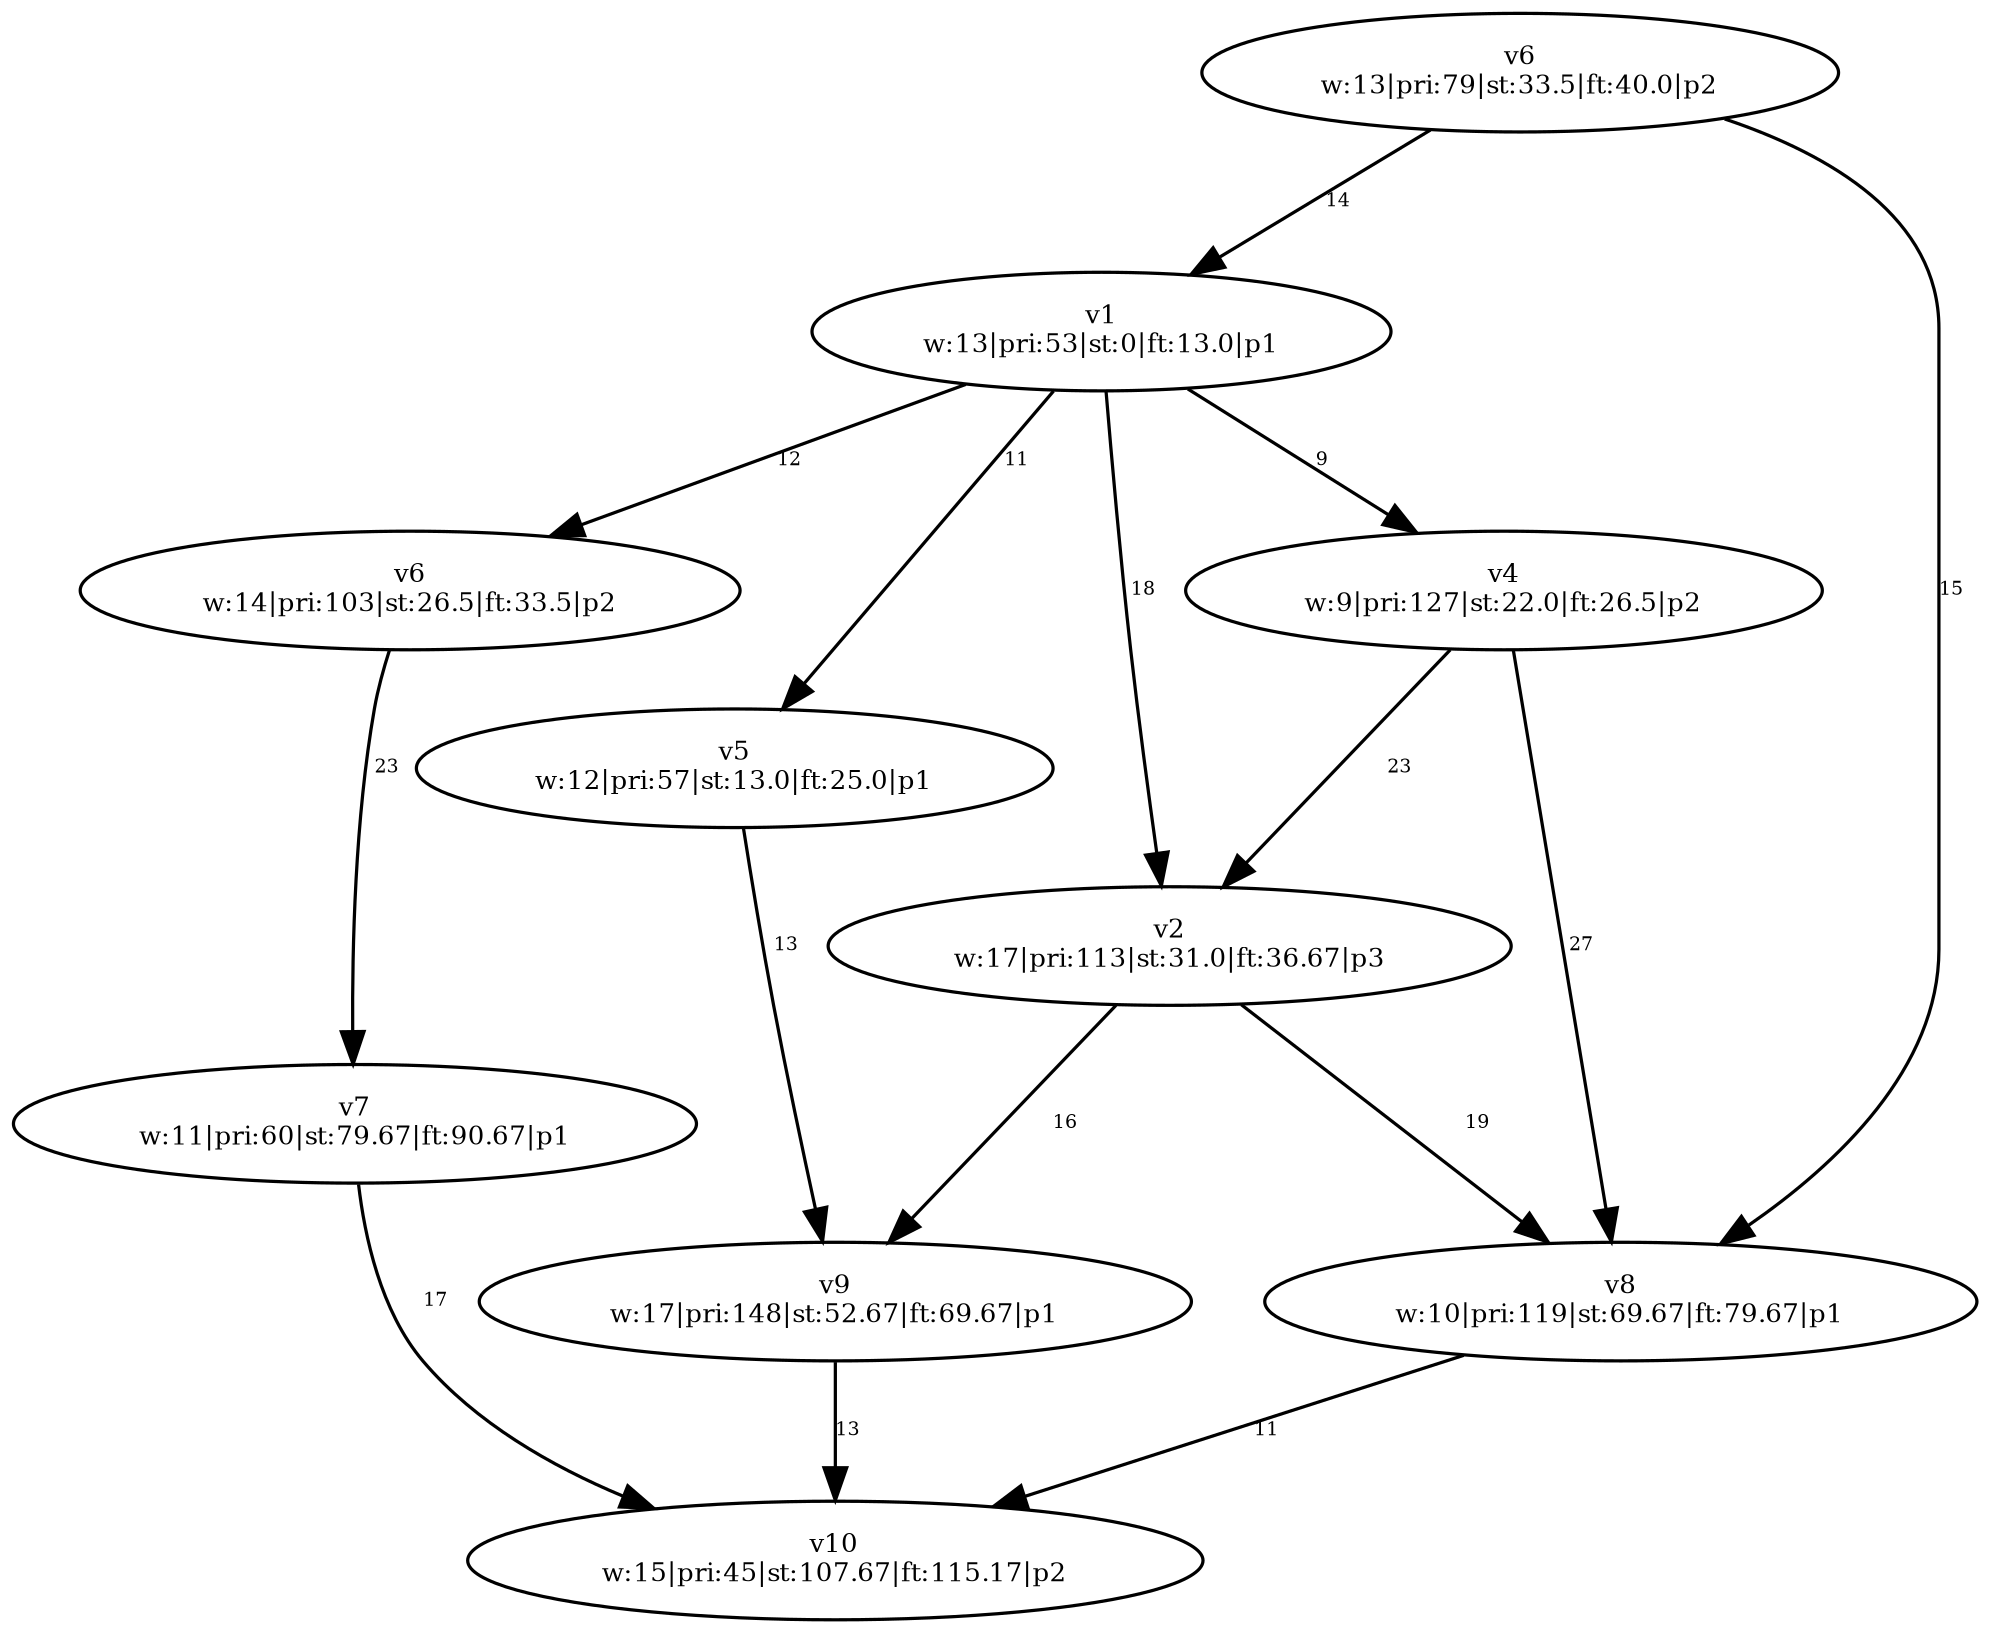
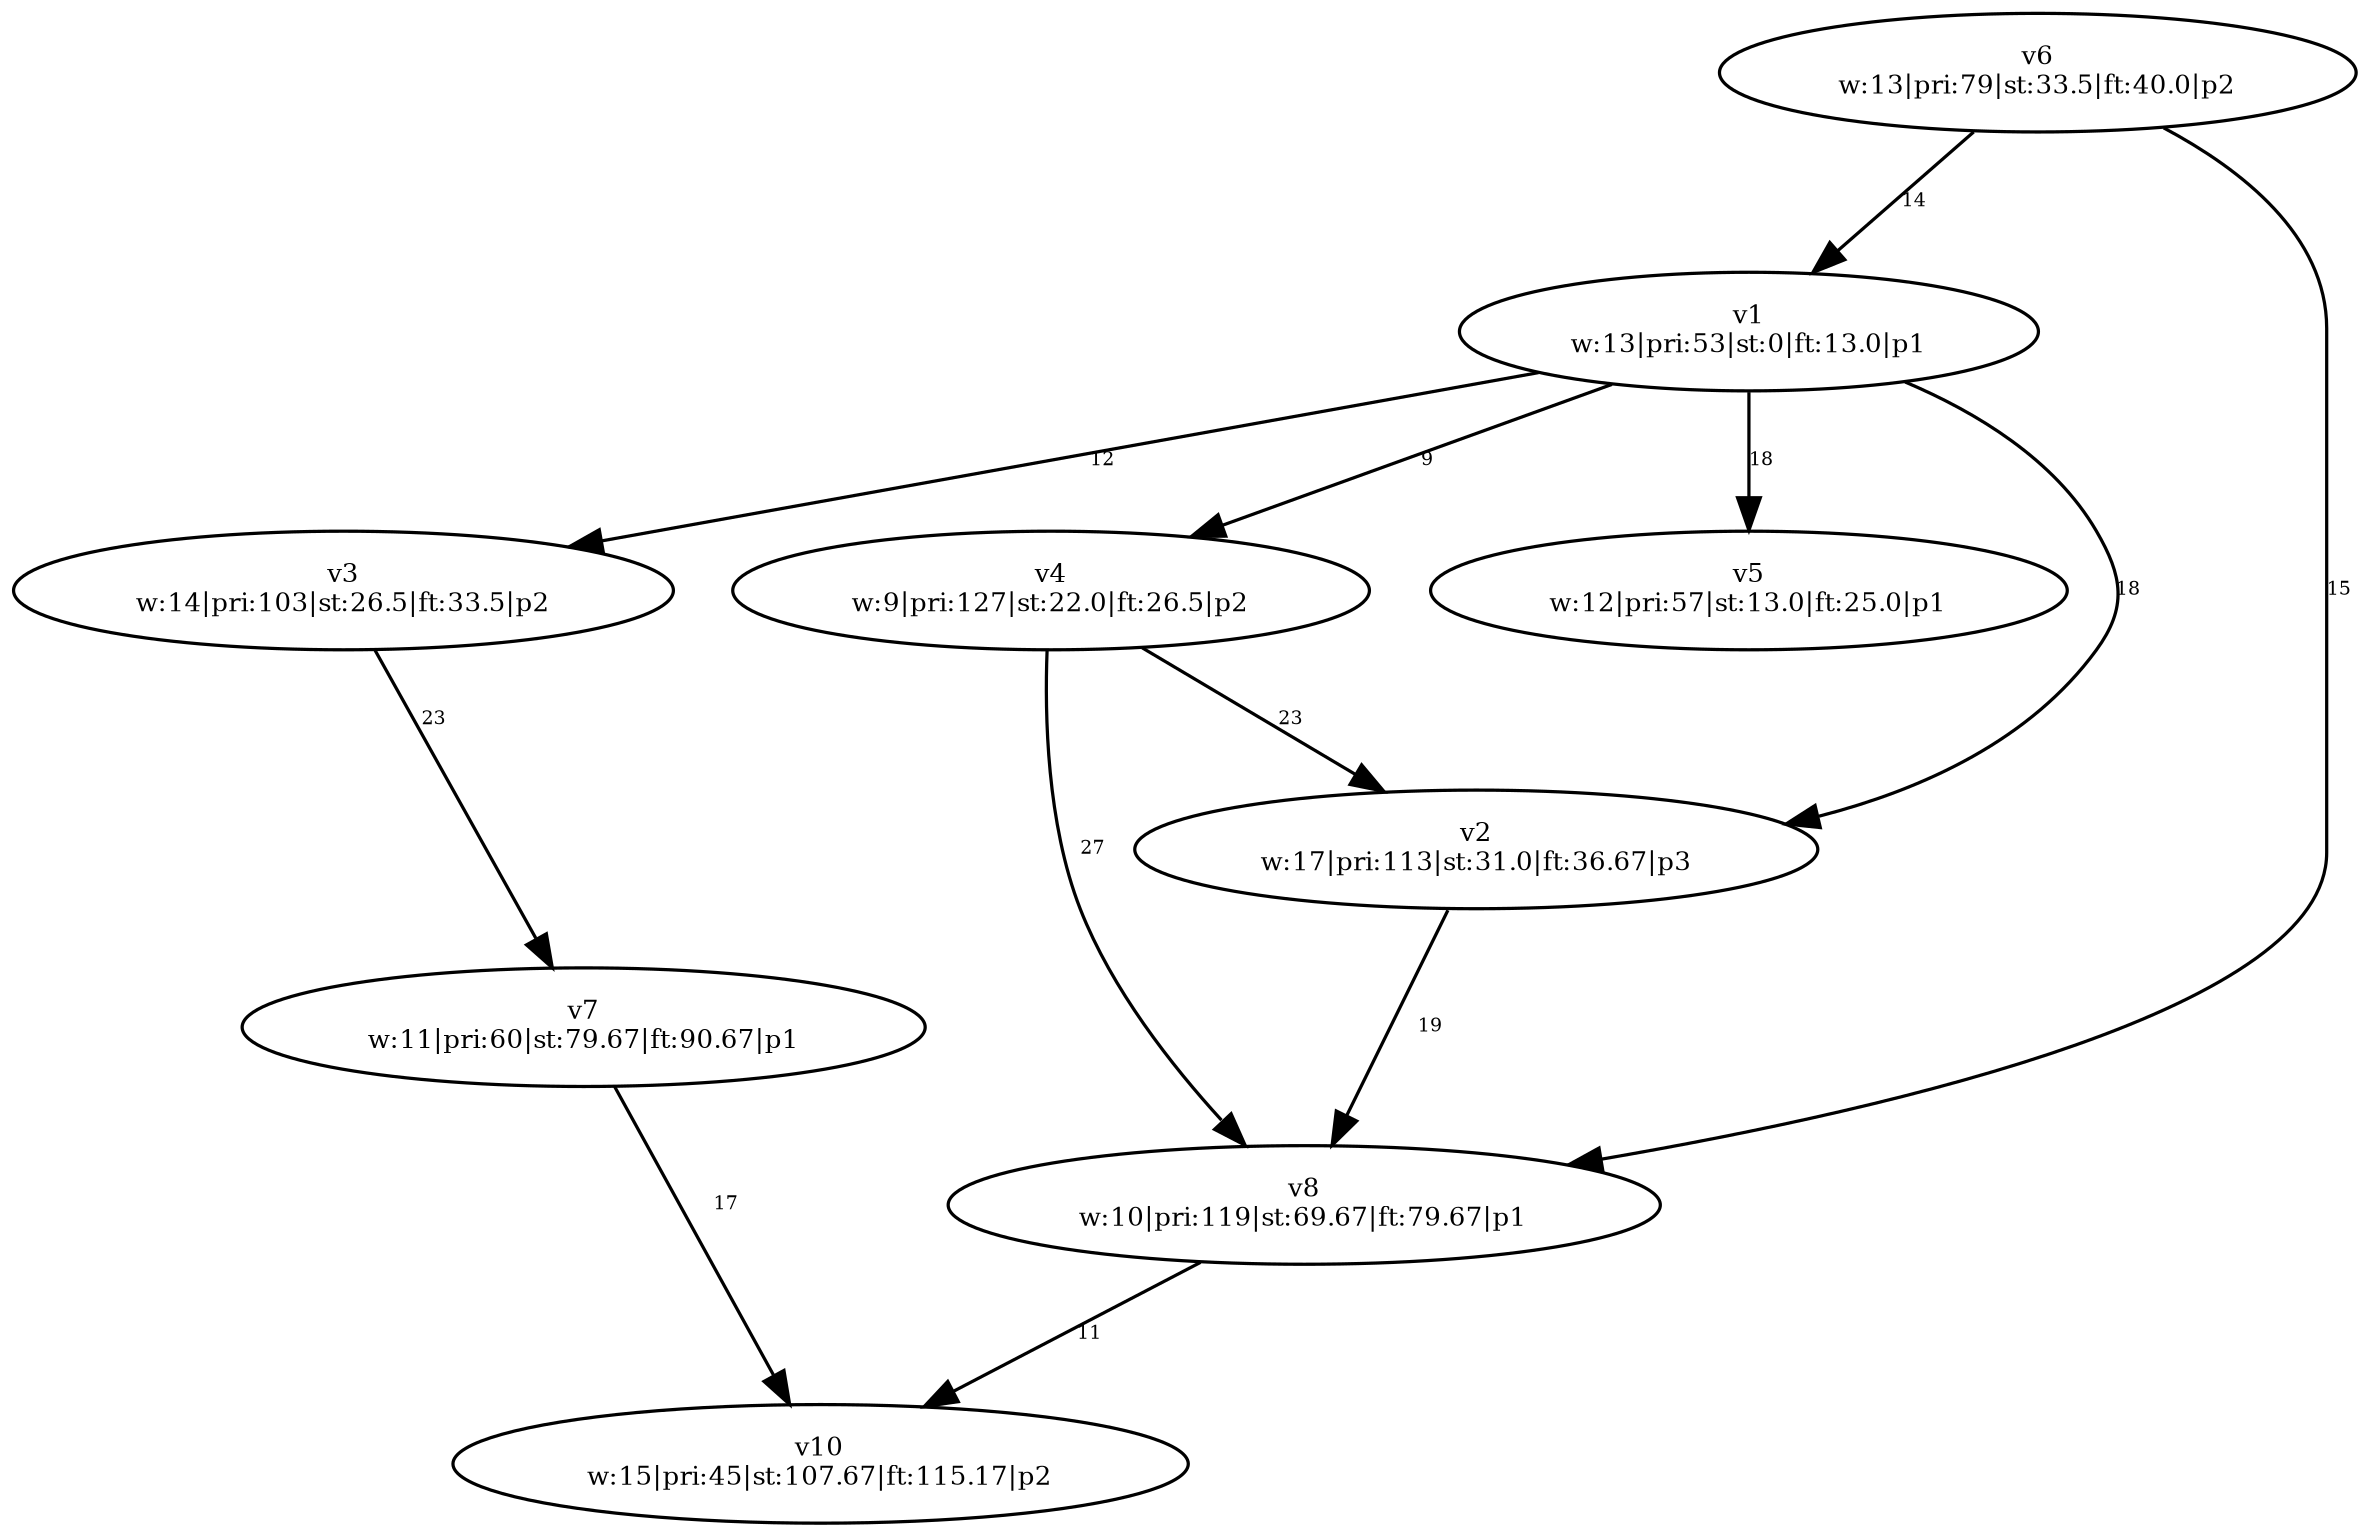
edge "v1 w:13|pri:53|st:0|ft:13.0|p1" -> "v5 w:12|pri:57|st:13.0|ft:25.0|p1": label "11" -> "18"
node "v6 w:14|pri:103|st:26.5|ft:33.5|p2": label "v6 w:14|pri:103|st:26.5|ft:33.5|p2" -> "v3 w:14|pri:103|st:26.5|ft:33.5|p2"
node "v9 w:17|pri:148|st:52.67|ft:69.67|p1": removed
